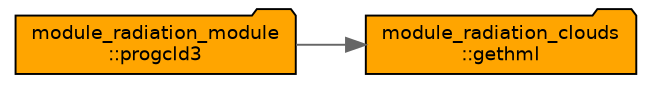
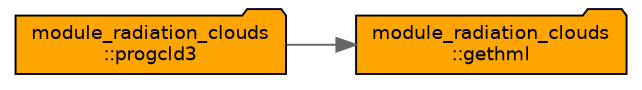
node "module_radiation_module ::progcld3": label "module_radiation_module ::progcld3" -> "module_radiation_clouds ::progcld3"
